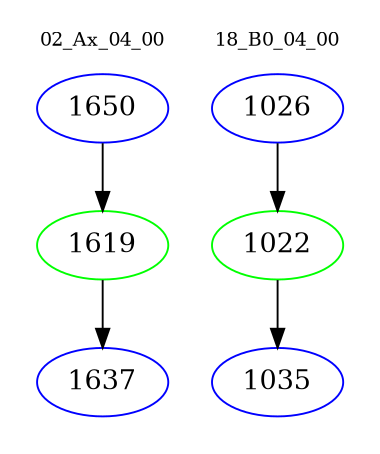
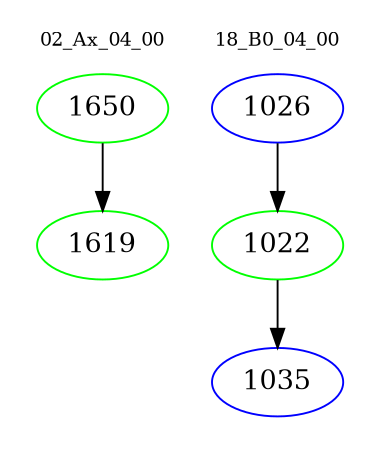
node "1650": color blue -> green
node "1637": removed
